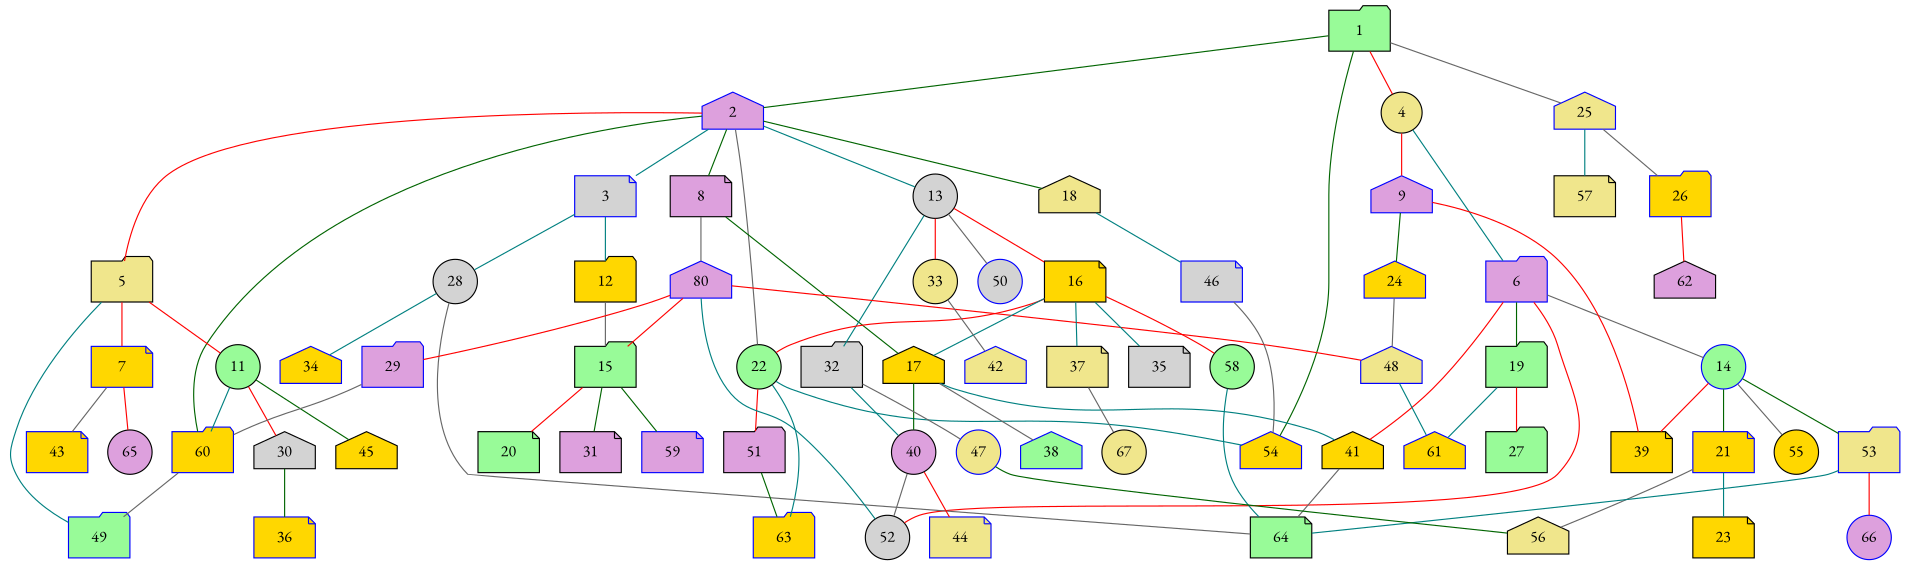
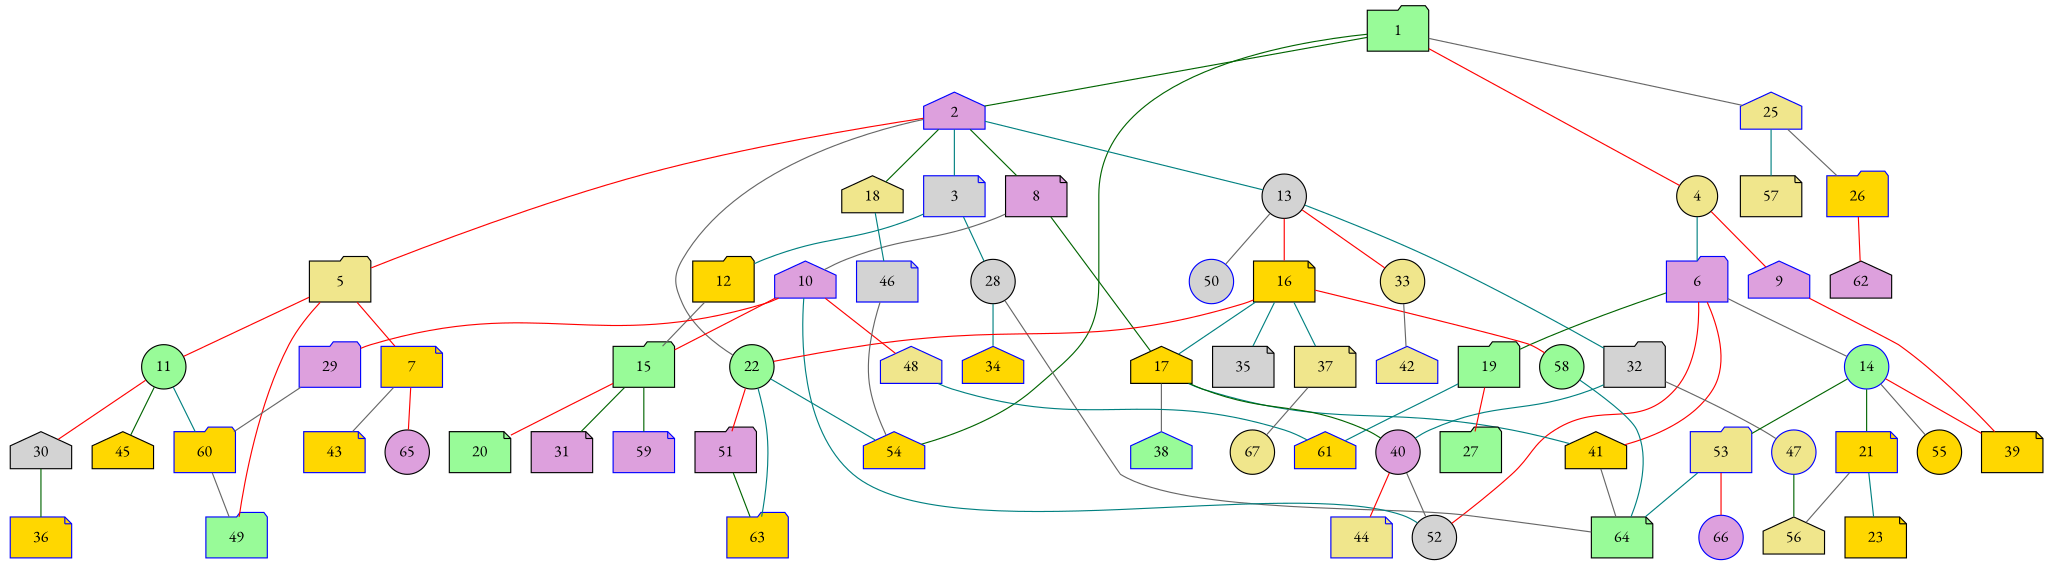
edge "2" -- "60": removed
node "80": label "80" -> "10"
node "24": removed
edge "5" -- "49": color teal -> red
